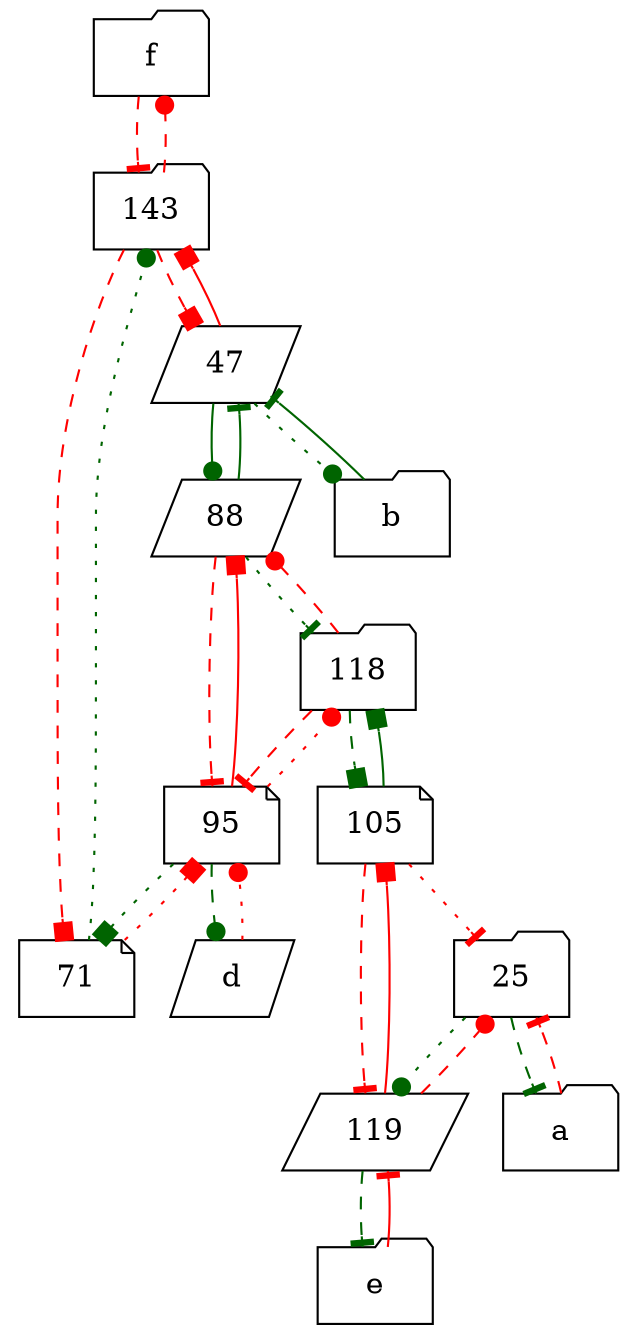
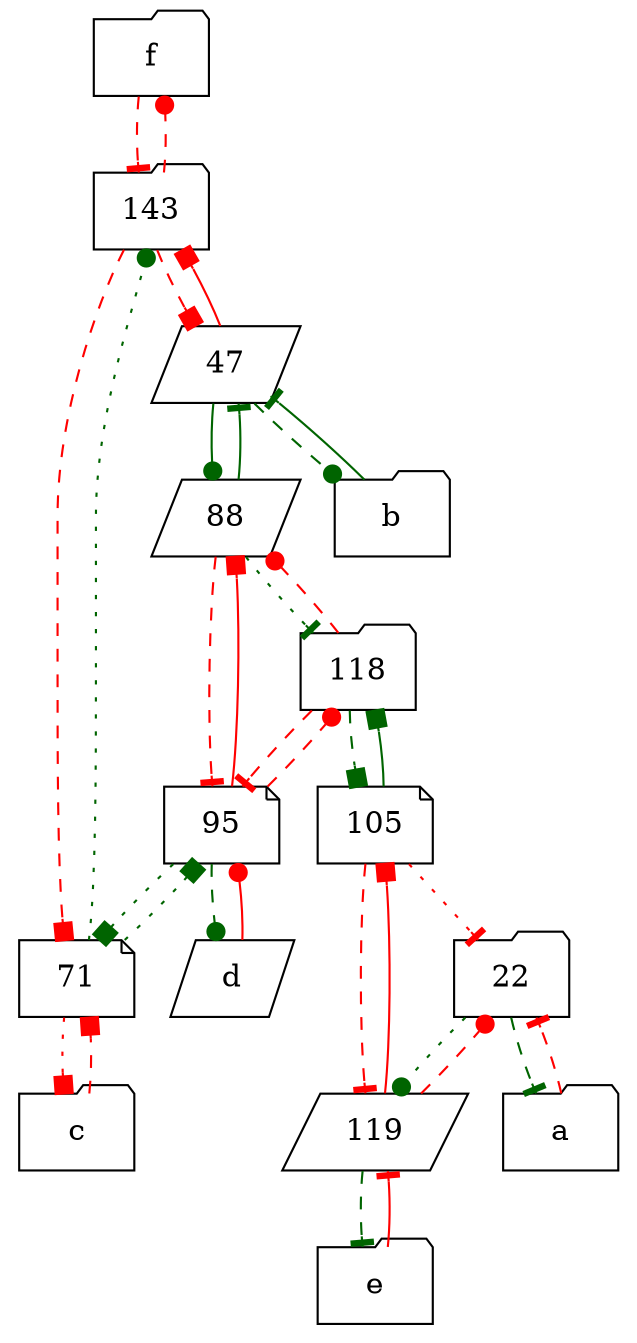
edge "47" -> "b": style dotted -> dashed
edge "95" -> "118": style dotted -> dashed
edge "71" -> "95": color red -> darkgreen
edge "d" -> "95": style dotted -> solid
node "25": label "25" -> "22"
node "c": added
